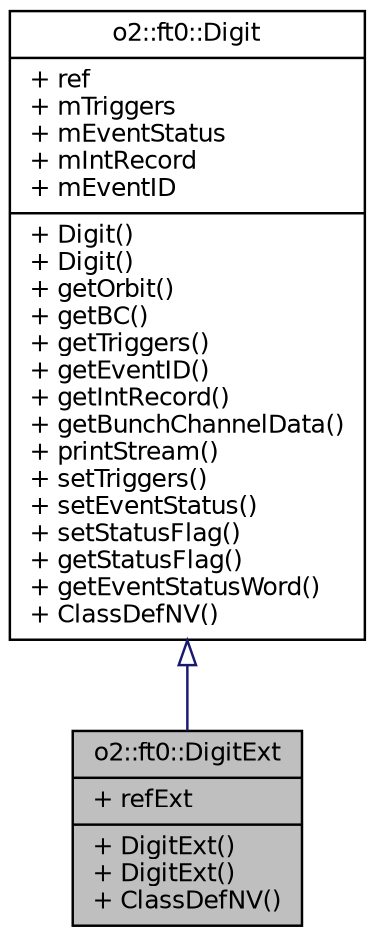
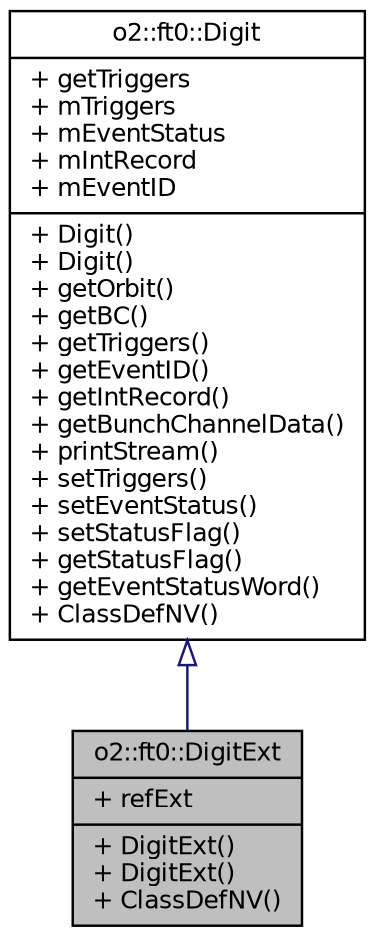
node "o2::ft0::Digit": text "+ ref" -> "+ getTriggers"
